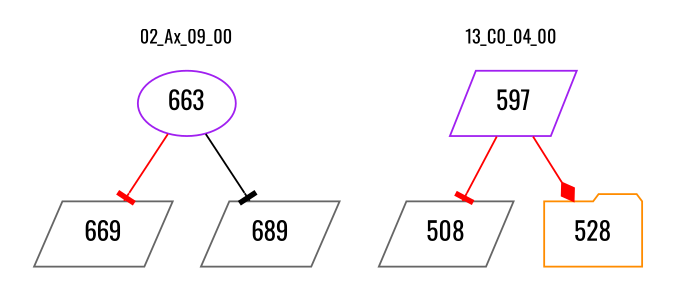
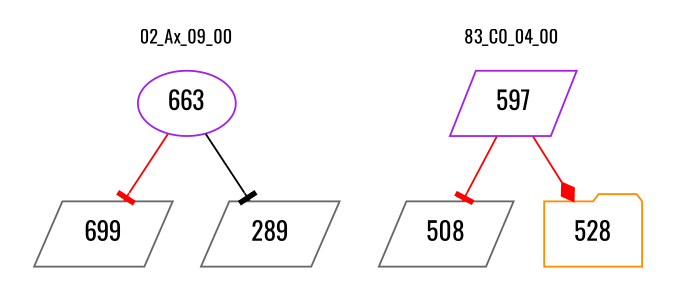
cluster "13_C0_04_00": label "13_C0_04_00" -> "83_C0_04_00"
node "669": label "669" -> "699"
node "689": label "689" -> "289"
